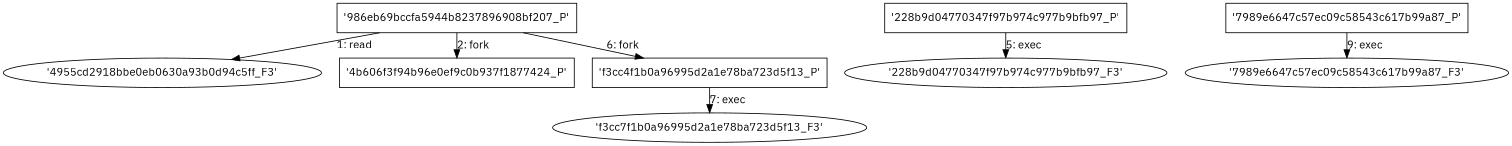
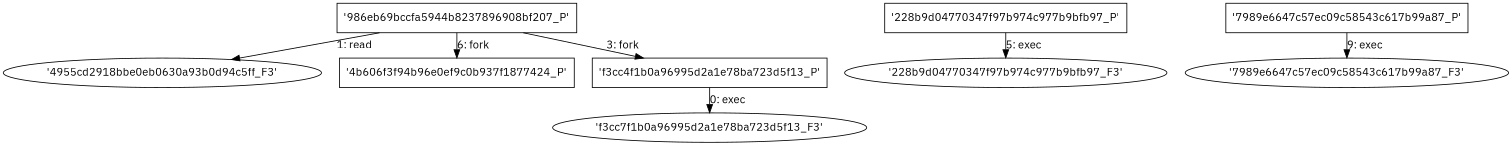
edge "'986eb69bccfa5944b8237896908bf207_P'" -> "'4b606f3f94b96e0ef9c0b937f1877424_P'": label "2: fork" -> "6: fork"
edge "'986eb69bccfa5944b8237896908bf207_P'" -> "'f3cc4f1b0a96995d2a1e78ba723d5f13_P'": label "6: fork" -> "3: fork"
edge "'f3cc4f1b0a96995d2a1e78ba723d5f13_P'" -> "'f3cc7f1b0a96995d2a1e78ba723d5f13_F3'": label "7: exec" -> "0: exec"
